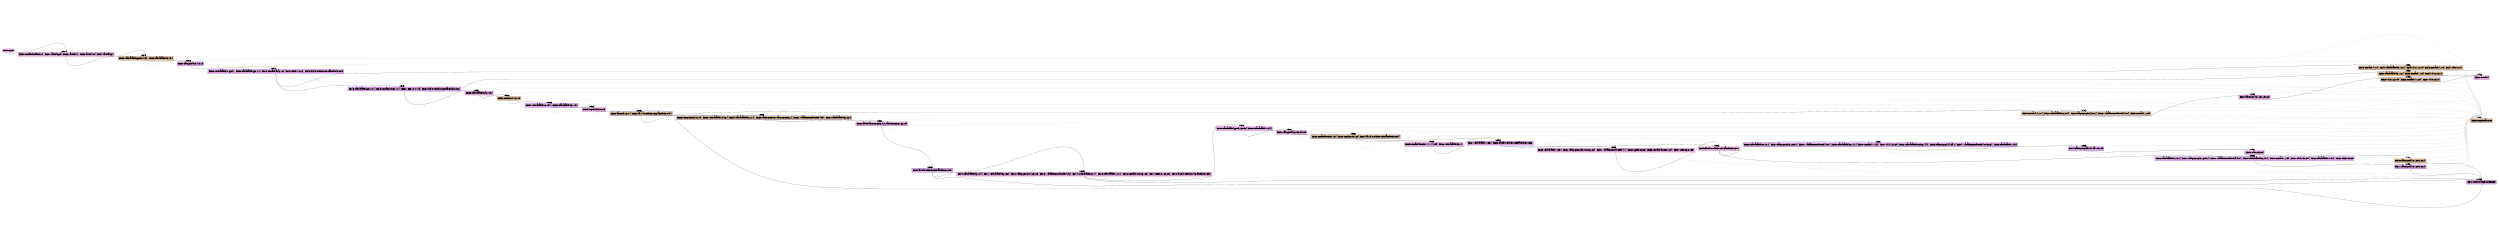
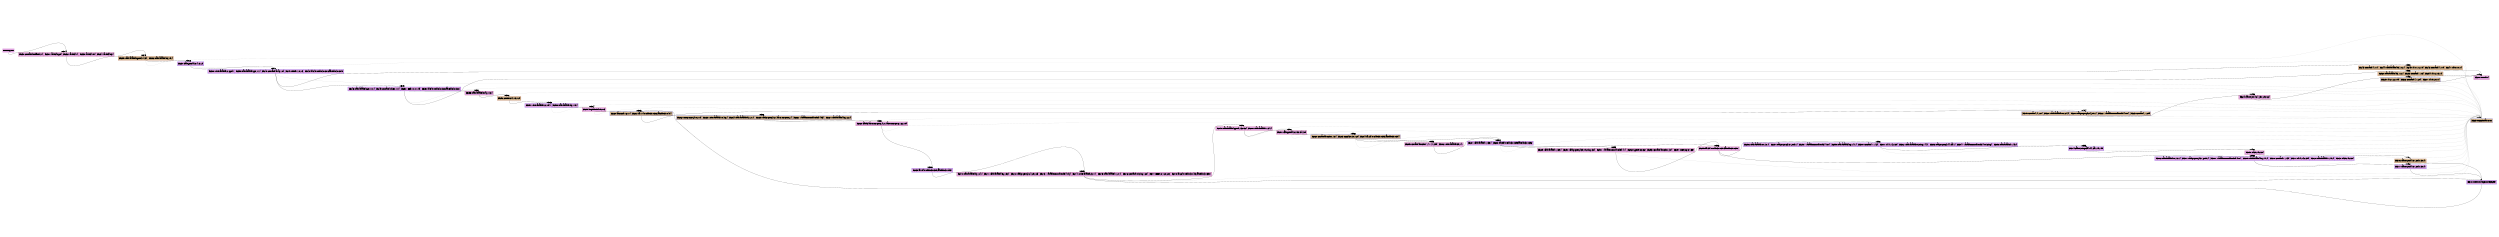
edge "35269: if[v19](true-block:10389,false-block:10403)" -> "35318: end-for-in(begin-node:35259)": removed
